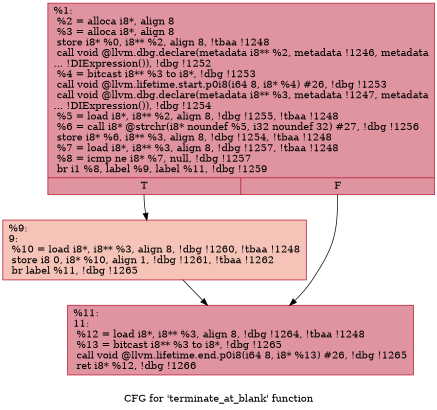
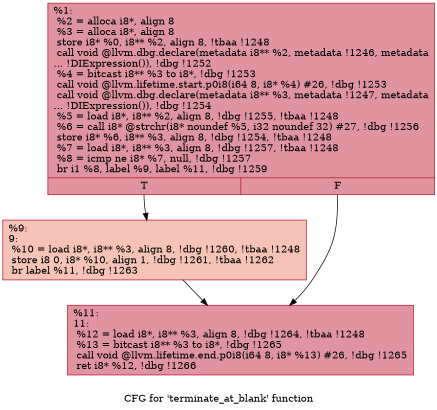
node "%9:": text "br label %11, !dbg !1265" -> "br label %11, !dbg !1263"
